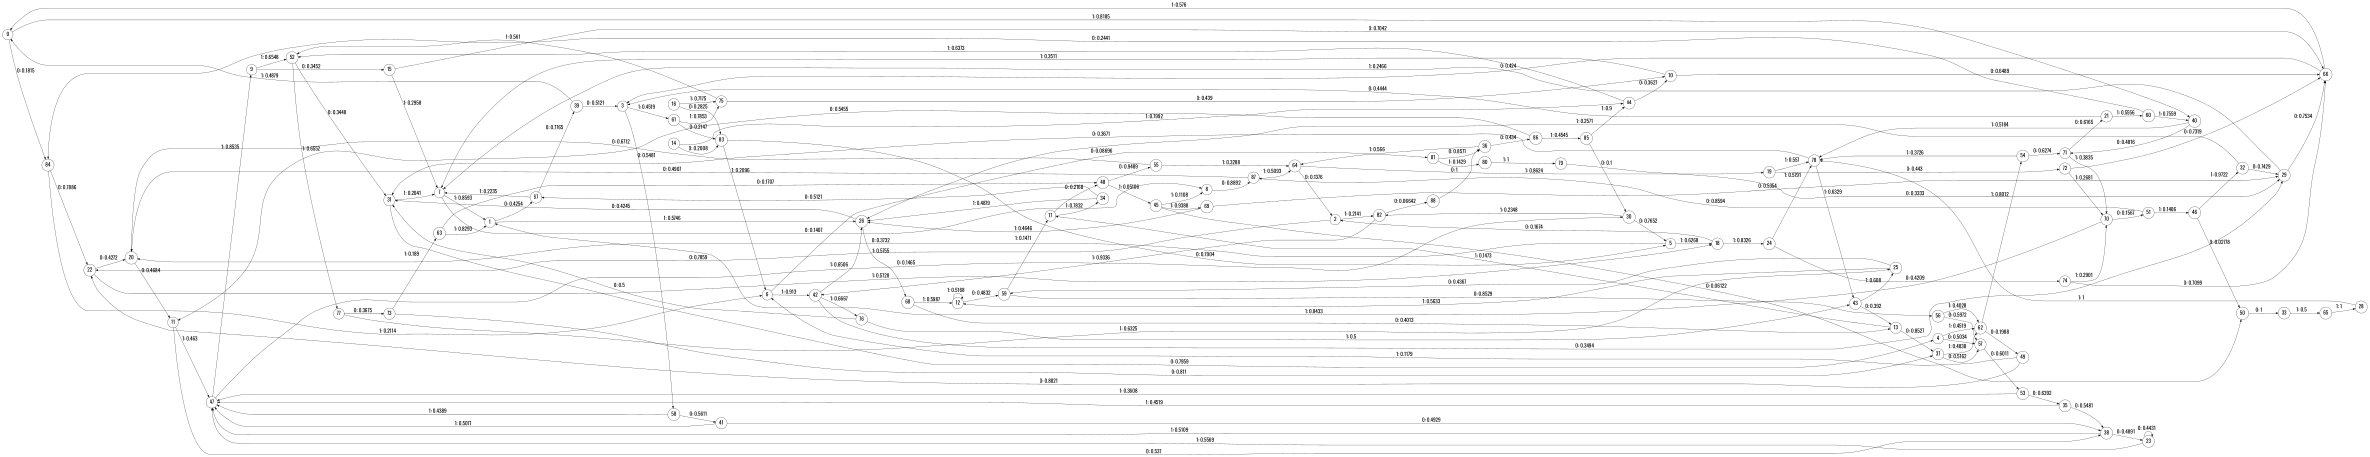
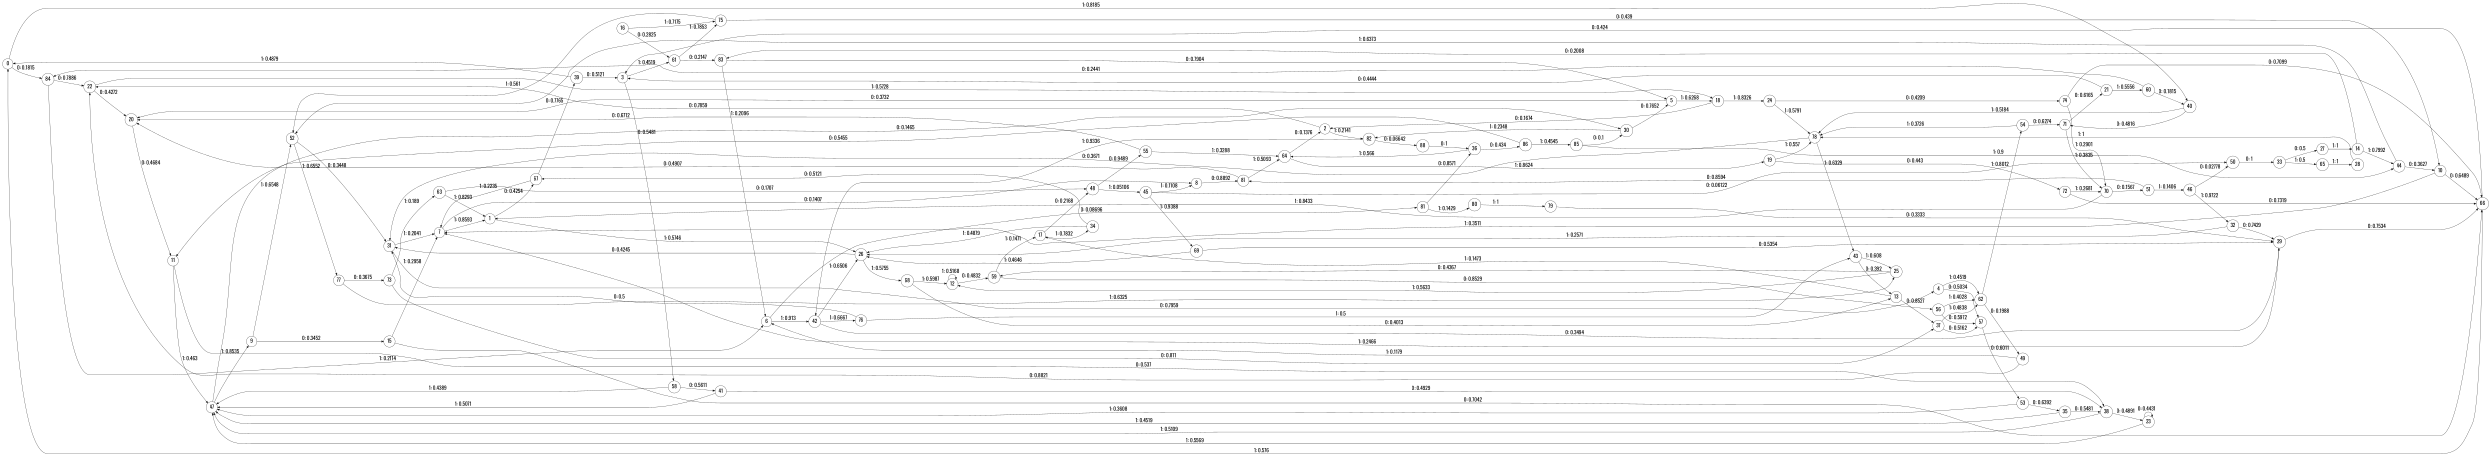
edge "16" -> "83": now "16" -> "61"
edge "60" -> "40": label "1: 0.7559   " -> "0: 0.1815   "
node "27": added
